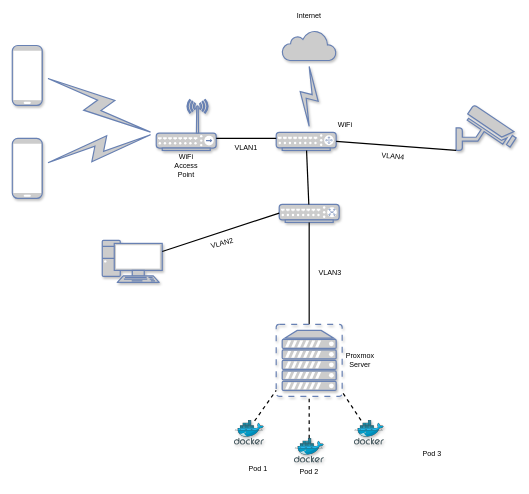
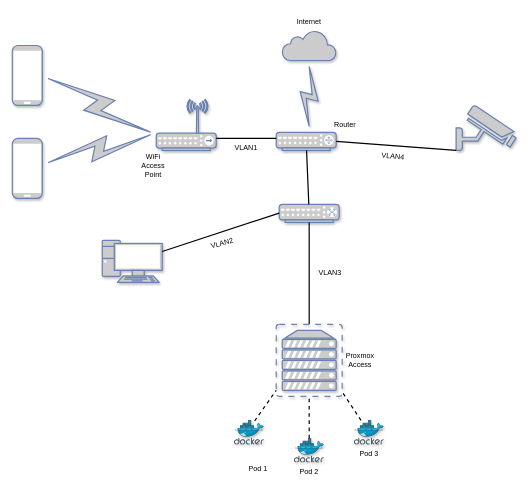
node "Internet": moved (309, 15) -> (309, 21)
node "WiFi": label "WiFi" -> "Router"
node "WiFi Access Point": moved (186, 165) -> (153, 165)
node "Proxmox Server": label "Proxmox Server" -> "Proxmox Access"
node "Pod 3": moved (432, 454) -> (369, 454)
